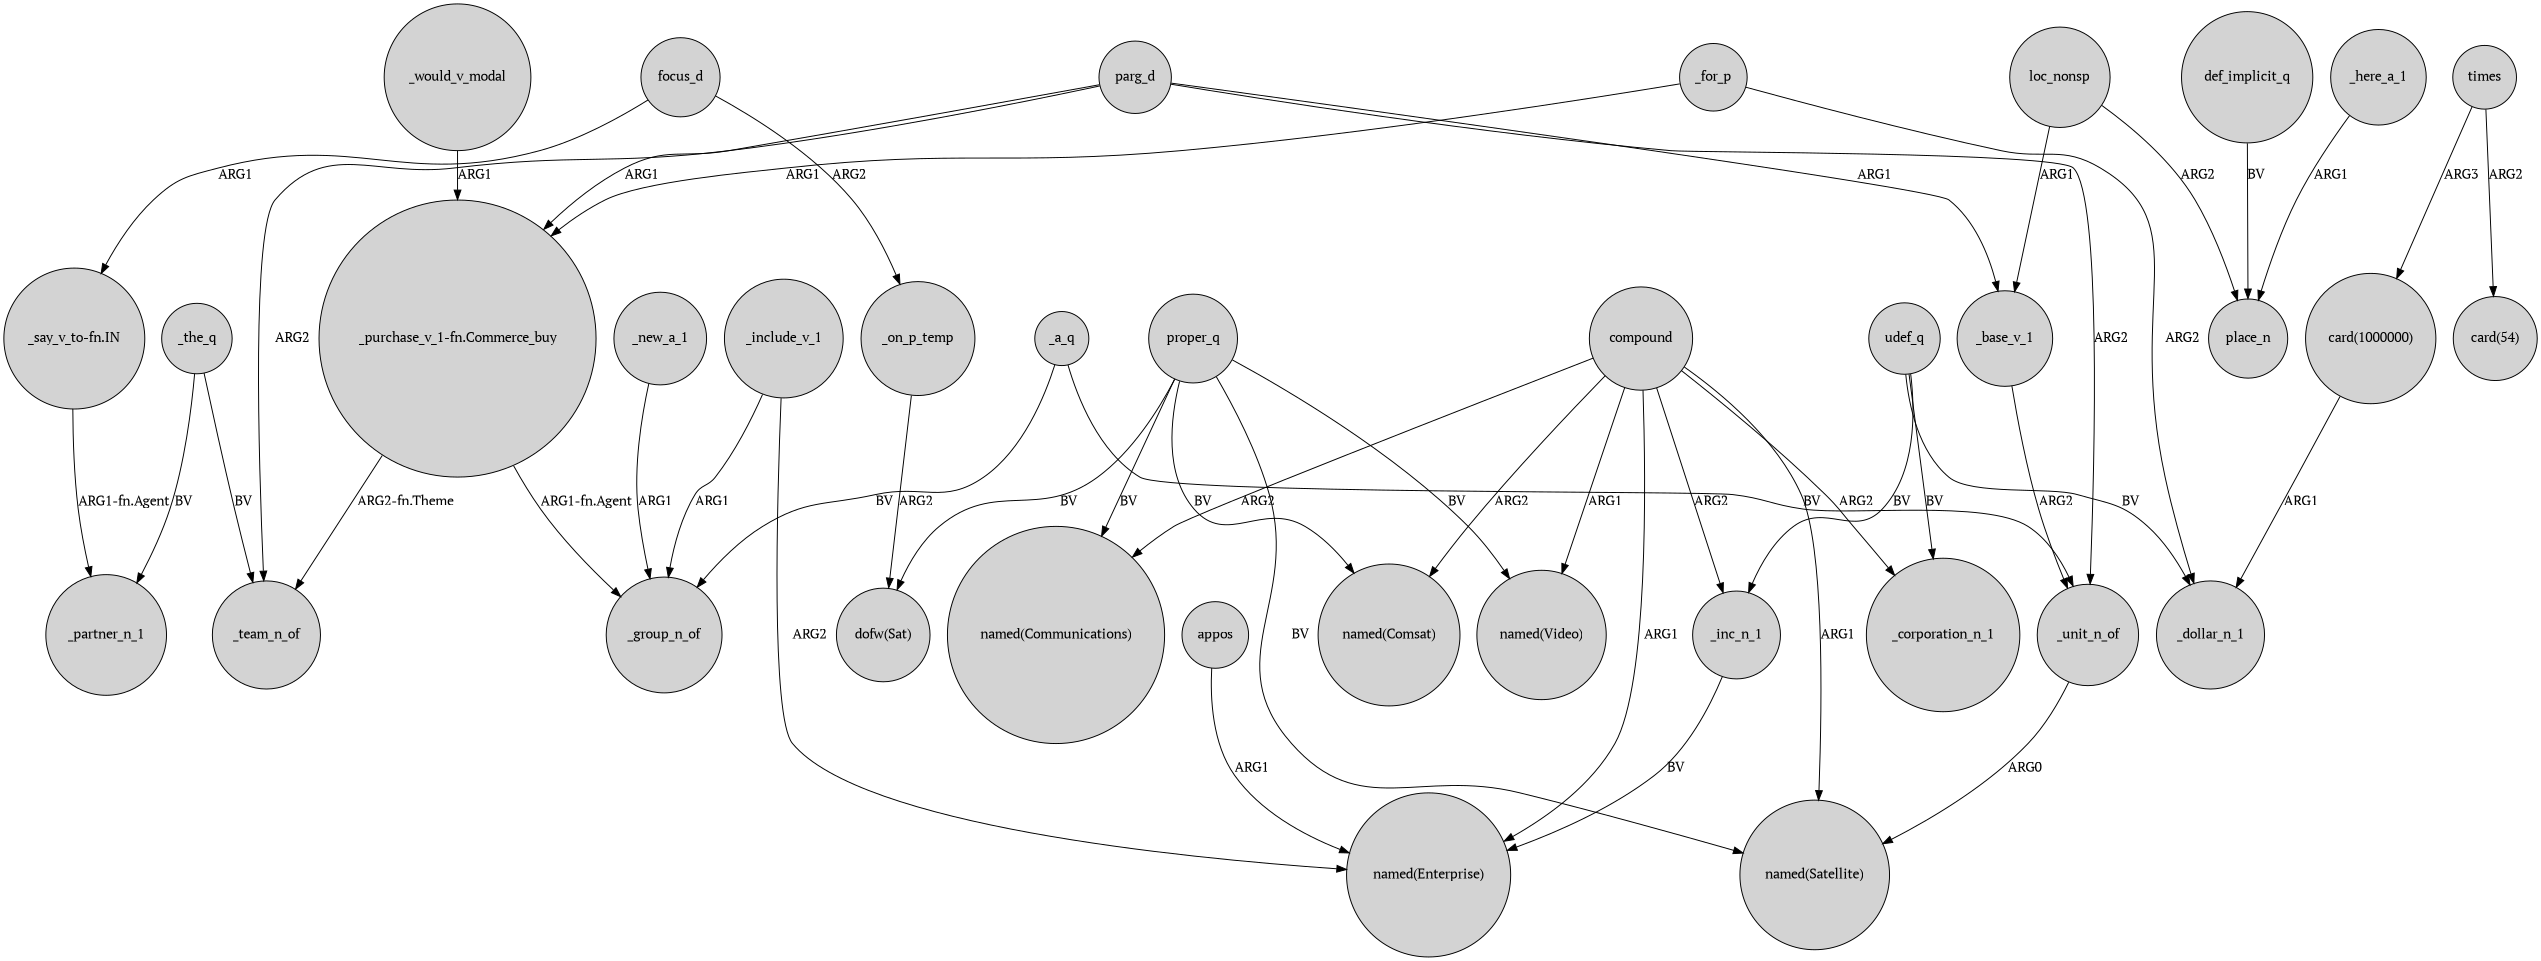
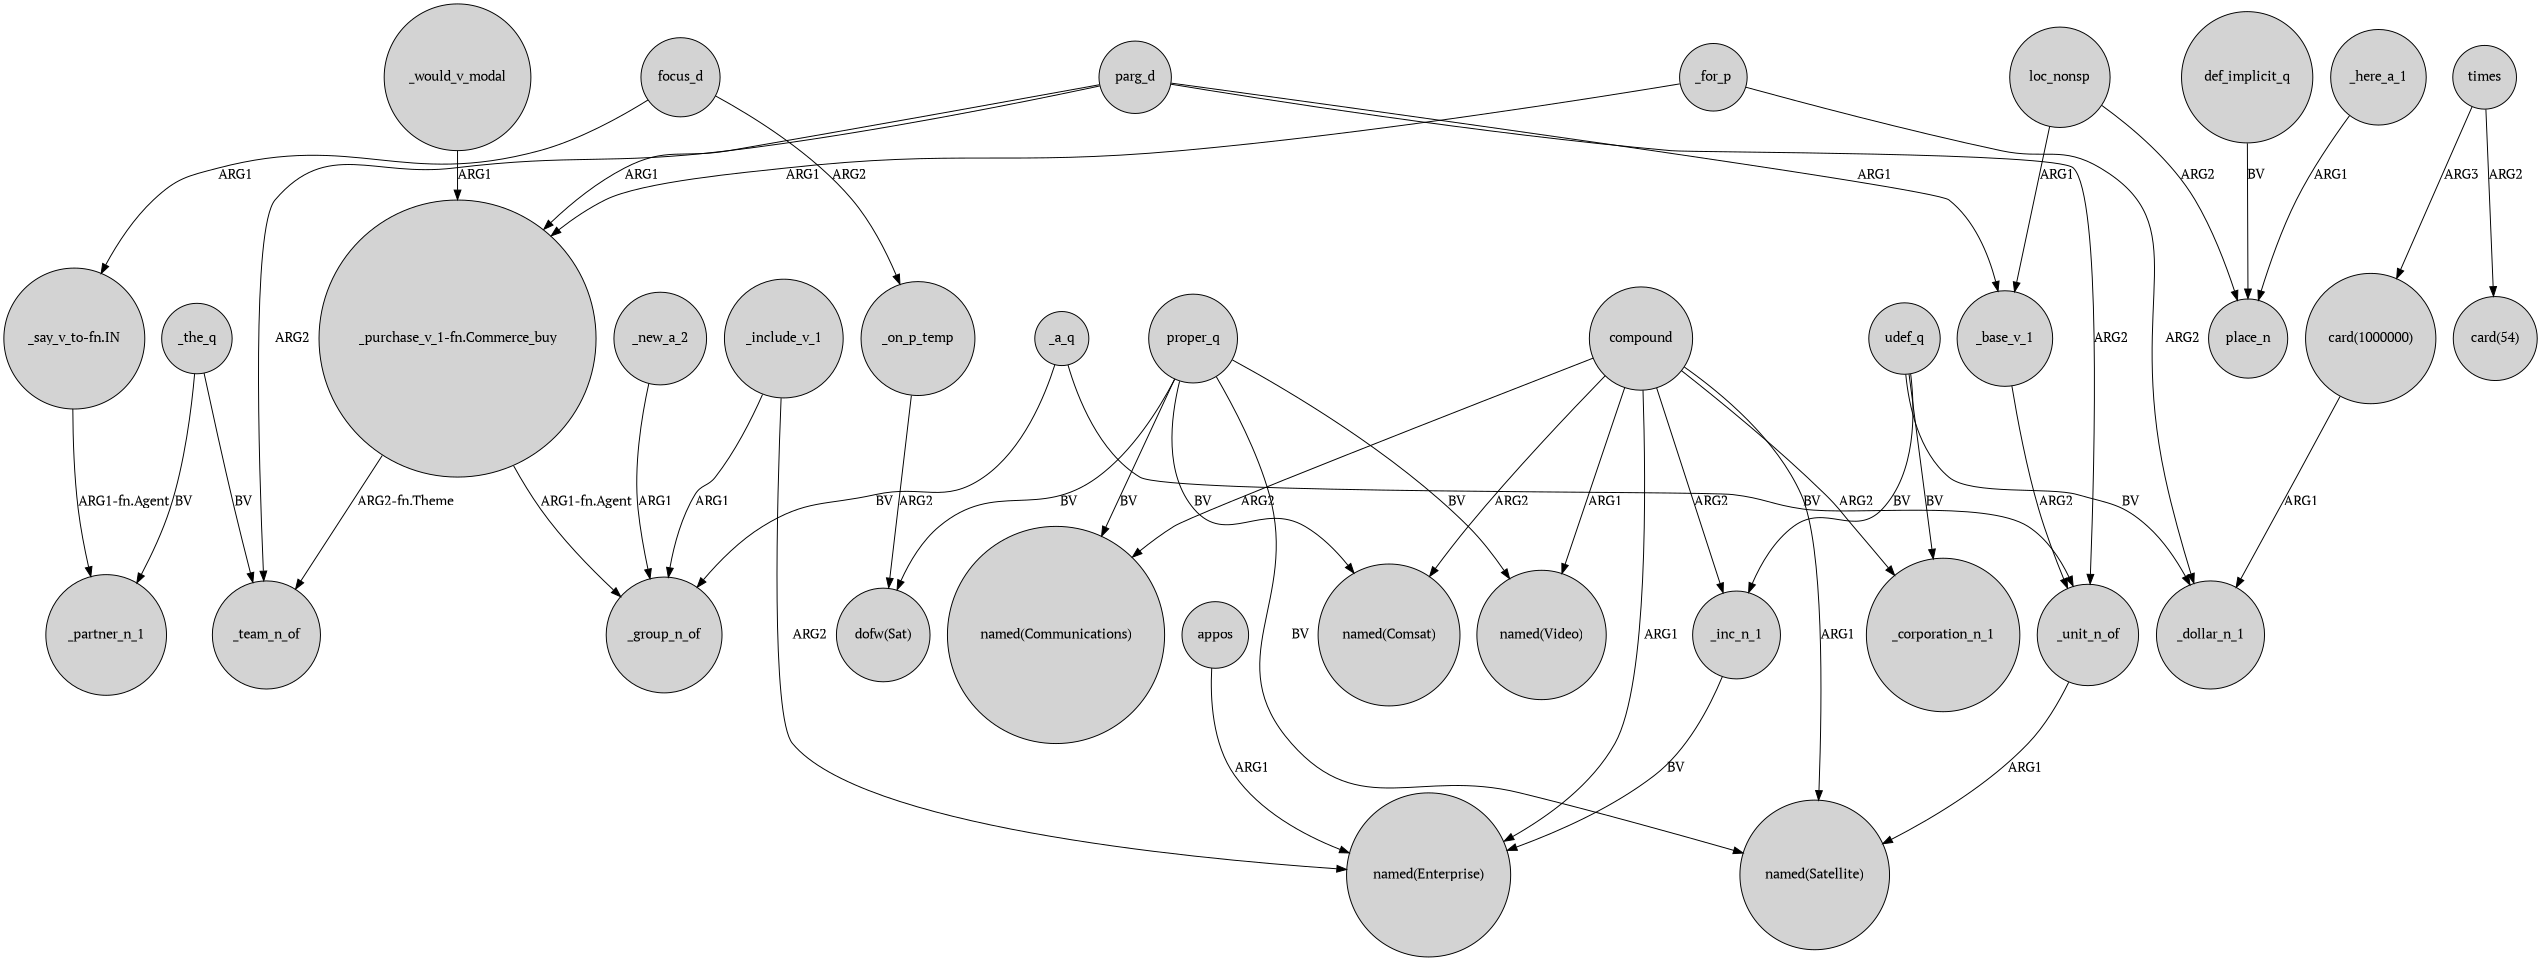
node "_new_a_1": label "_new_a_1" -> "_new_a_2"
edge "_unit_n_of" -> "named(Satellite)": label "ARG0" -> "ARG1"
